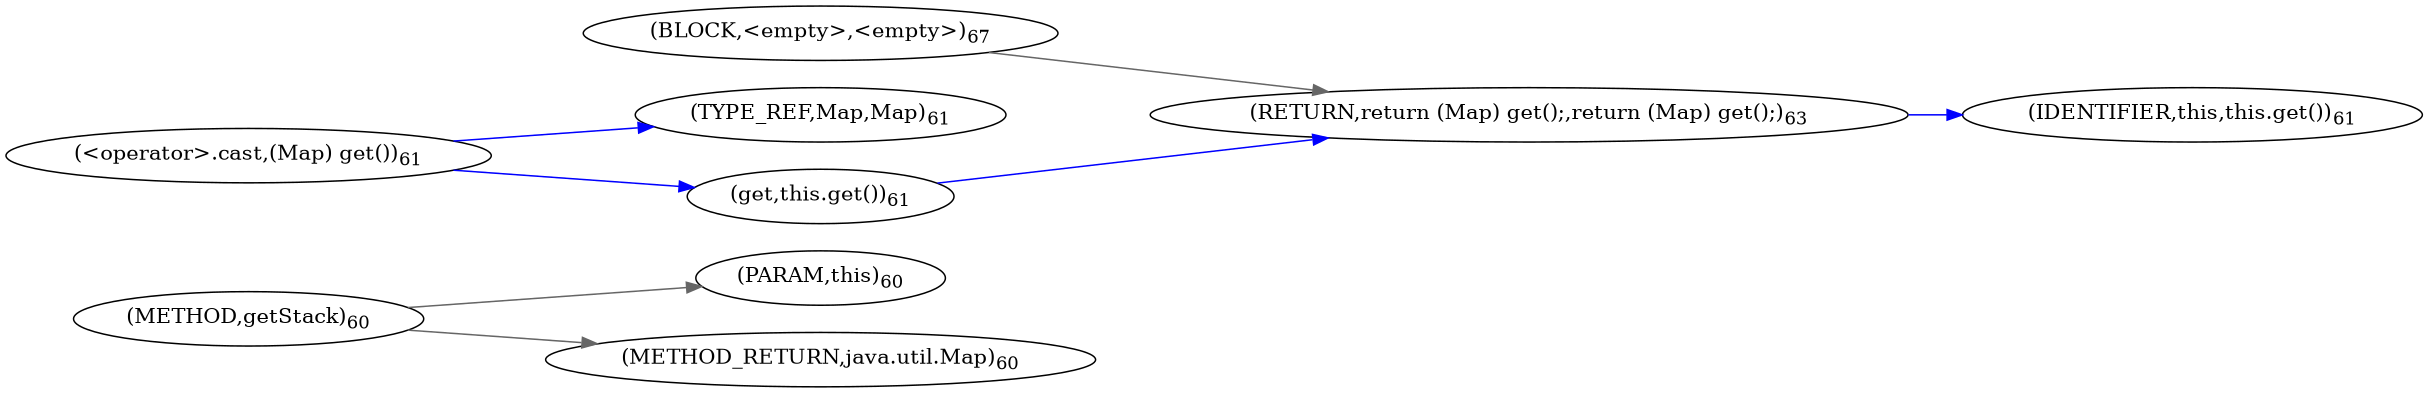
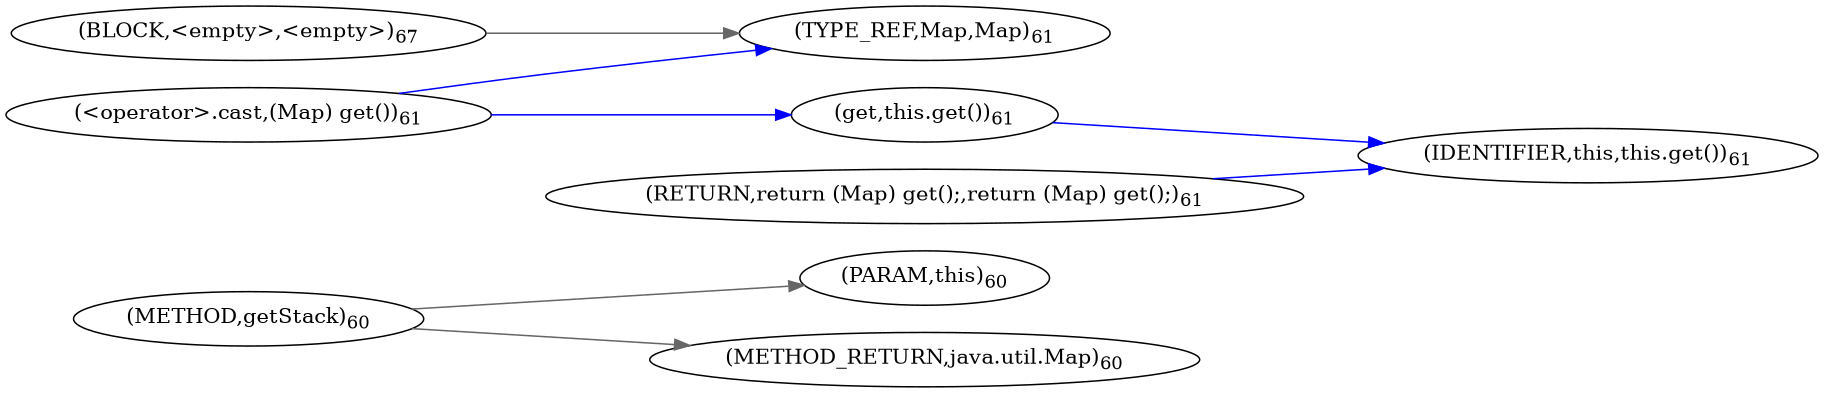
edge "(BLOCK,<empty>,<empty>)" -> "(RETURN,return (Map) get();,return (Map) get();)": now "(BLOCK,<empty>,<empty>)" -> "(TYPE_REF,Map,Map)"
node "(RETURN,return (Map) get();,return (Map) get();)": text "63" -> "61"
edge "(get,this.get())" -> "(RETURN,return (Map) get();,return (Map) get();)": now "(get,this.get())" -> "(IDENTIFIER,this,this.get())"
